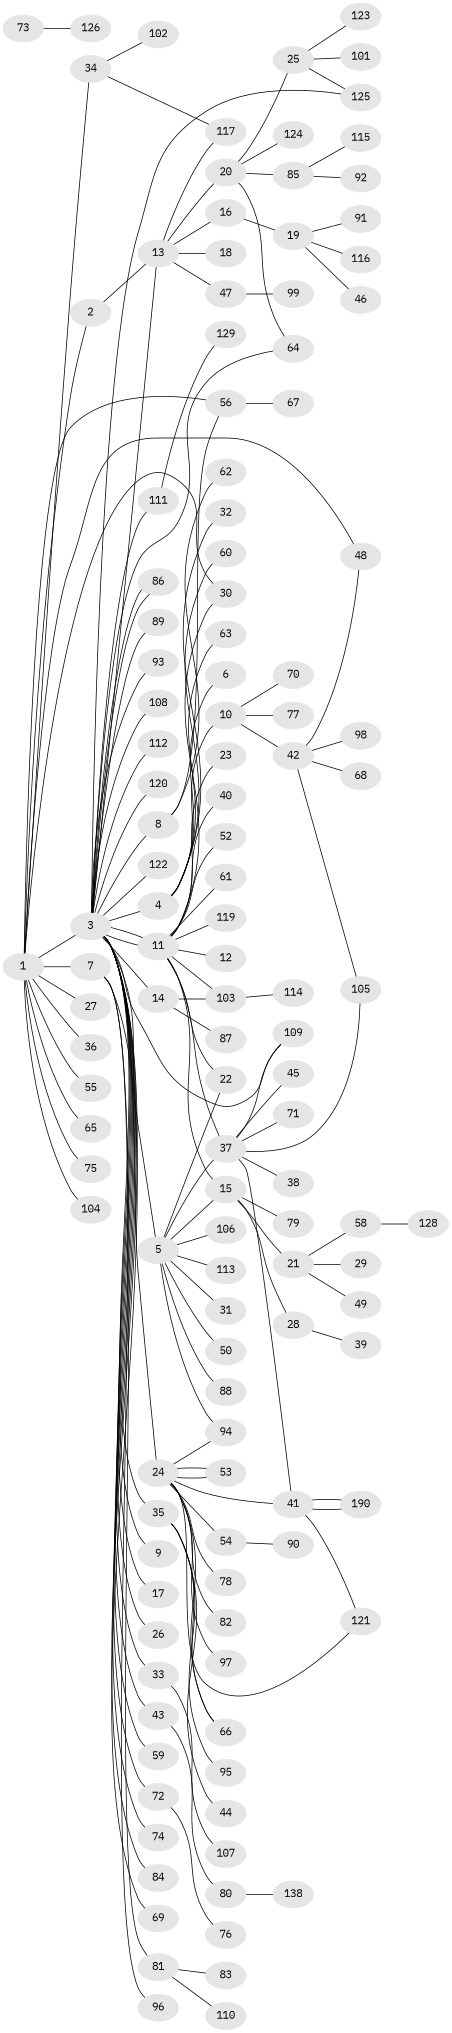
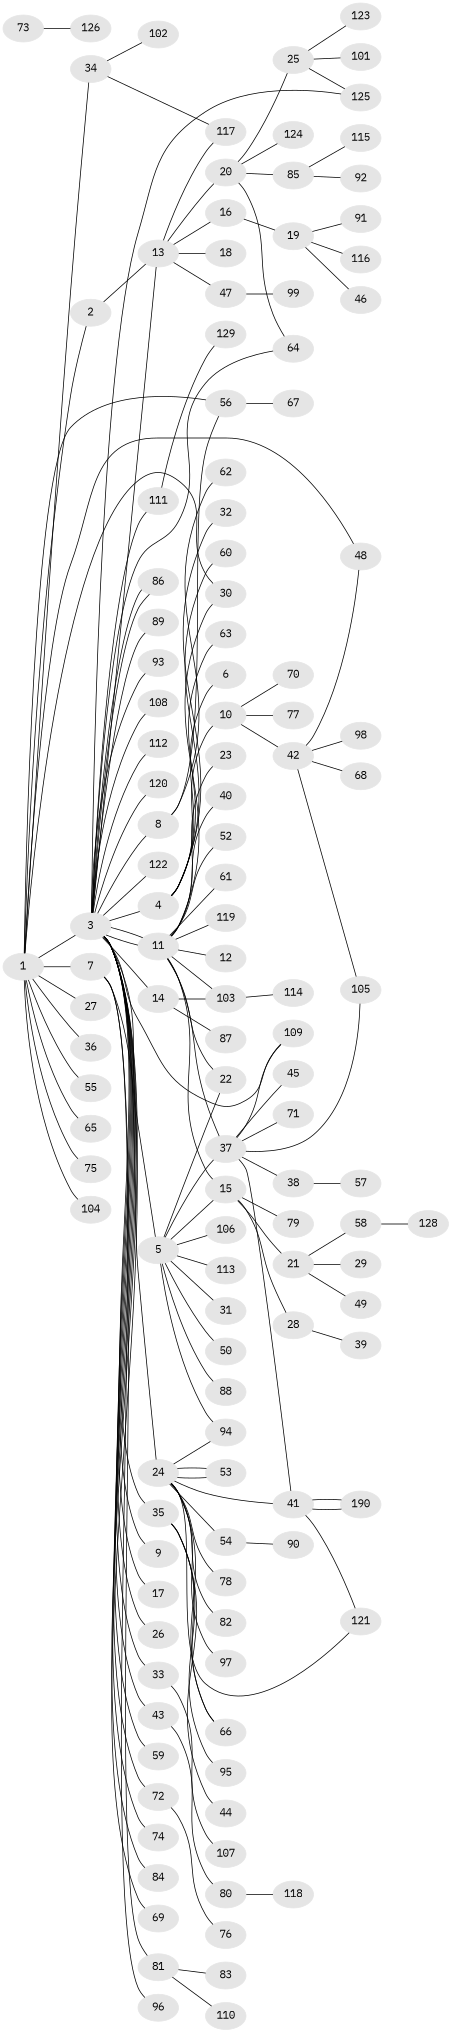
node "57": added
node "138": label "138" -> "118"
